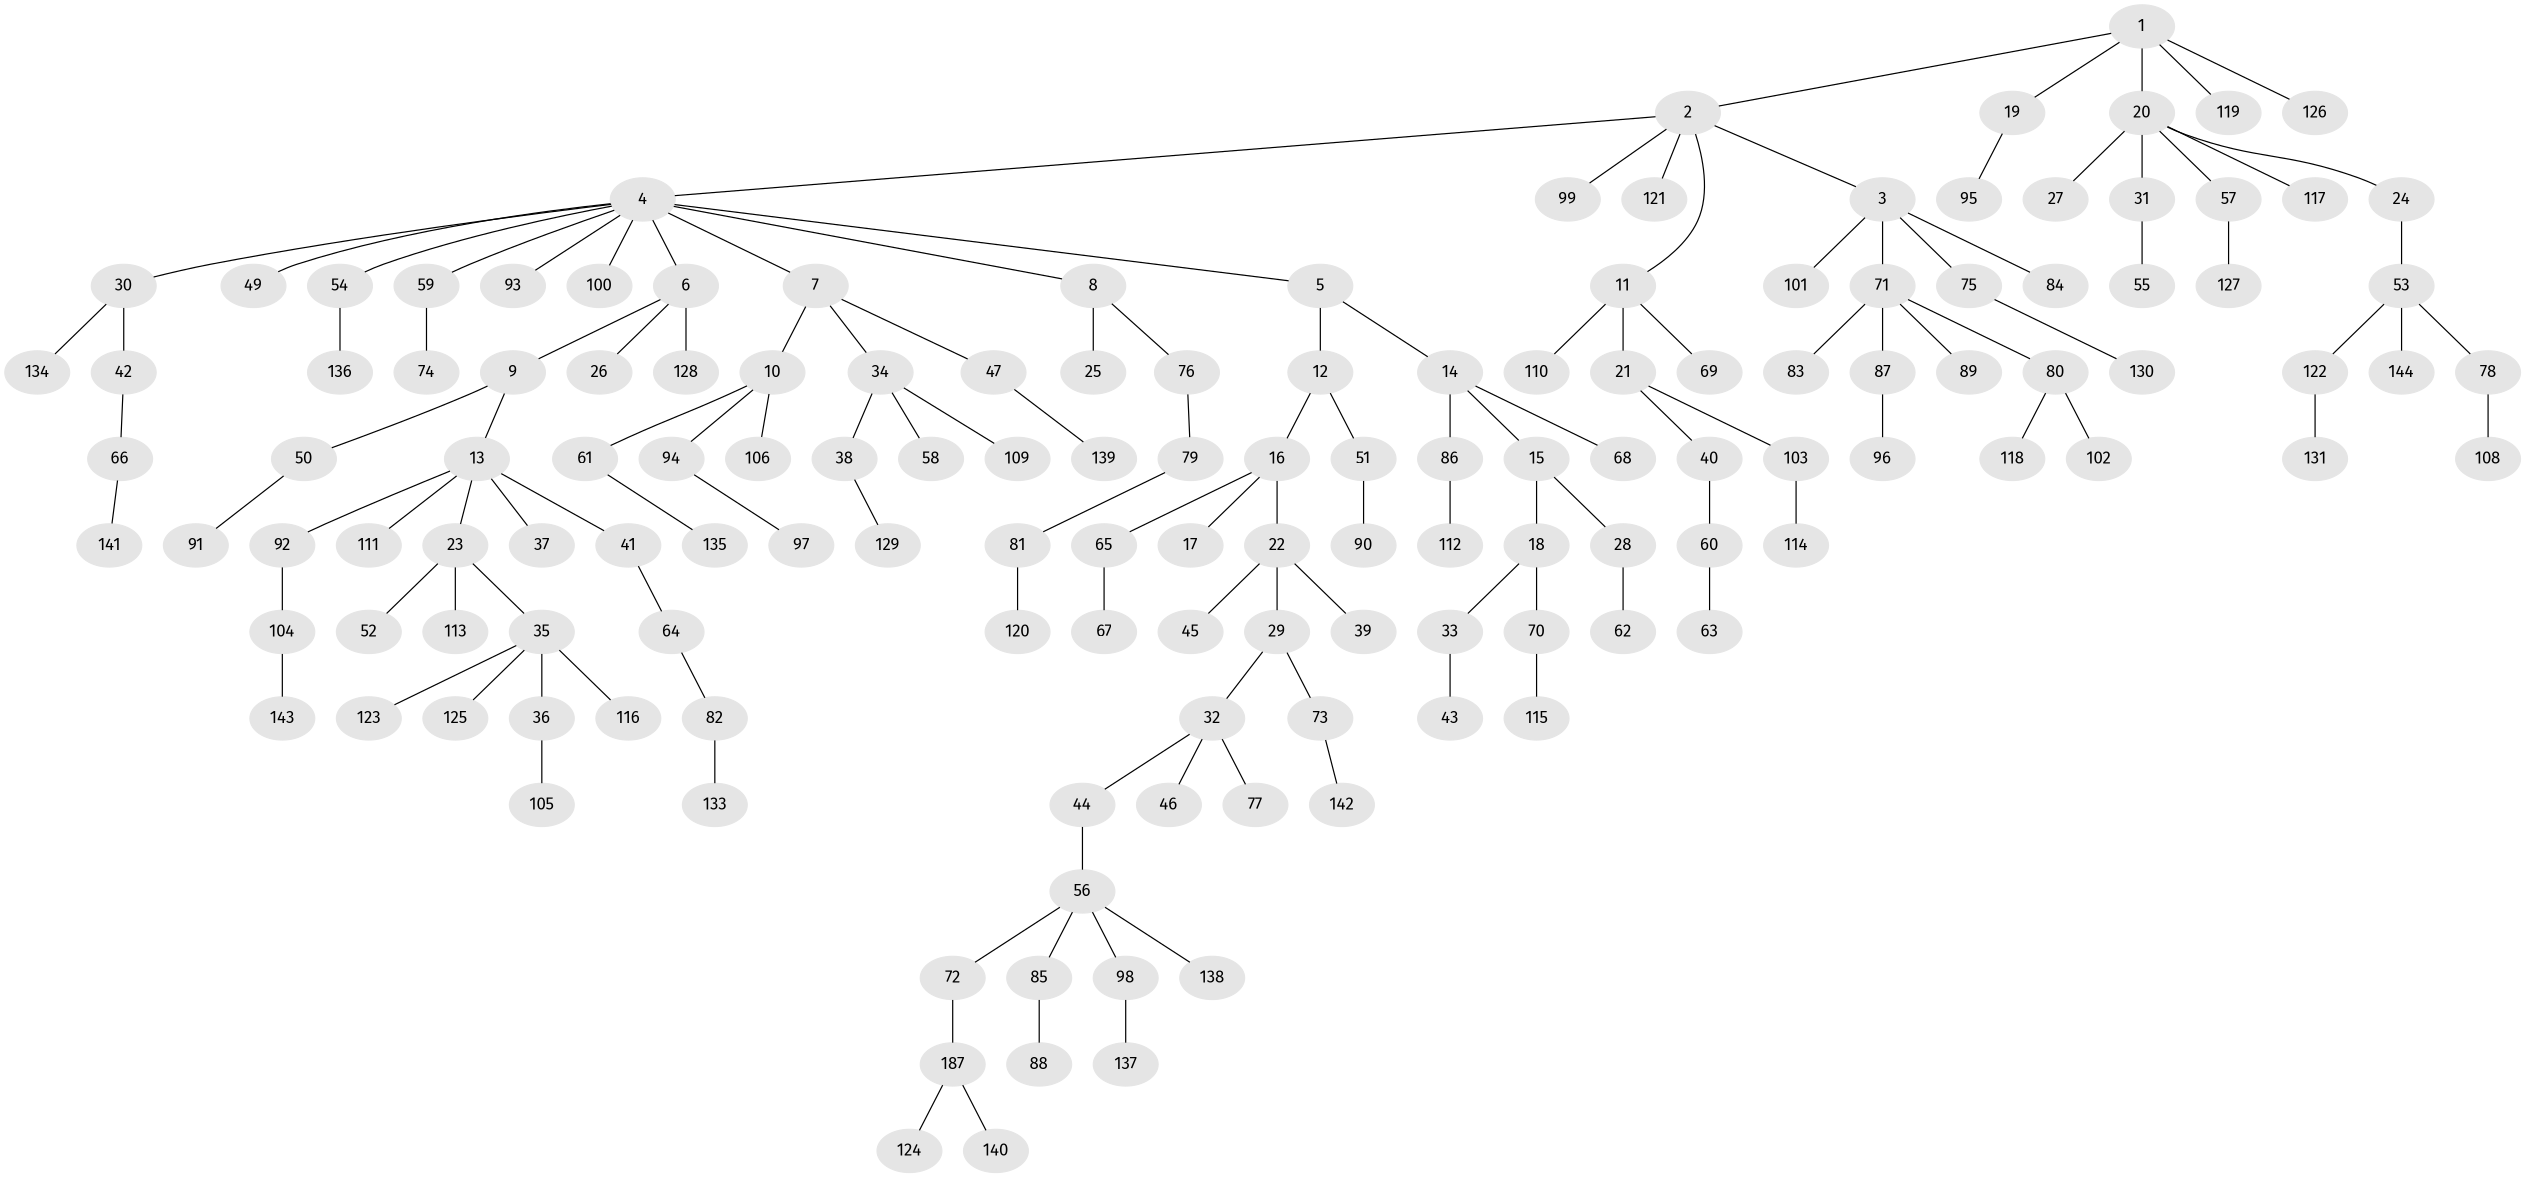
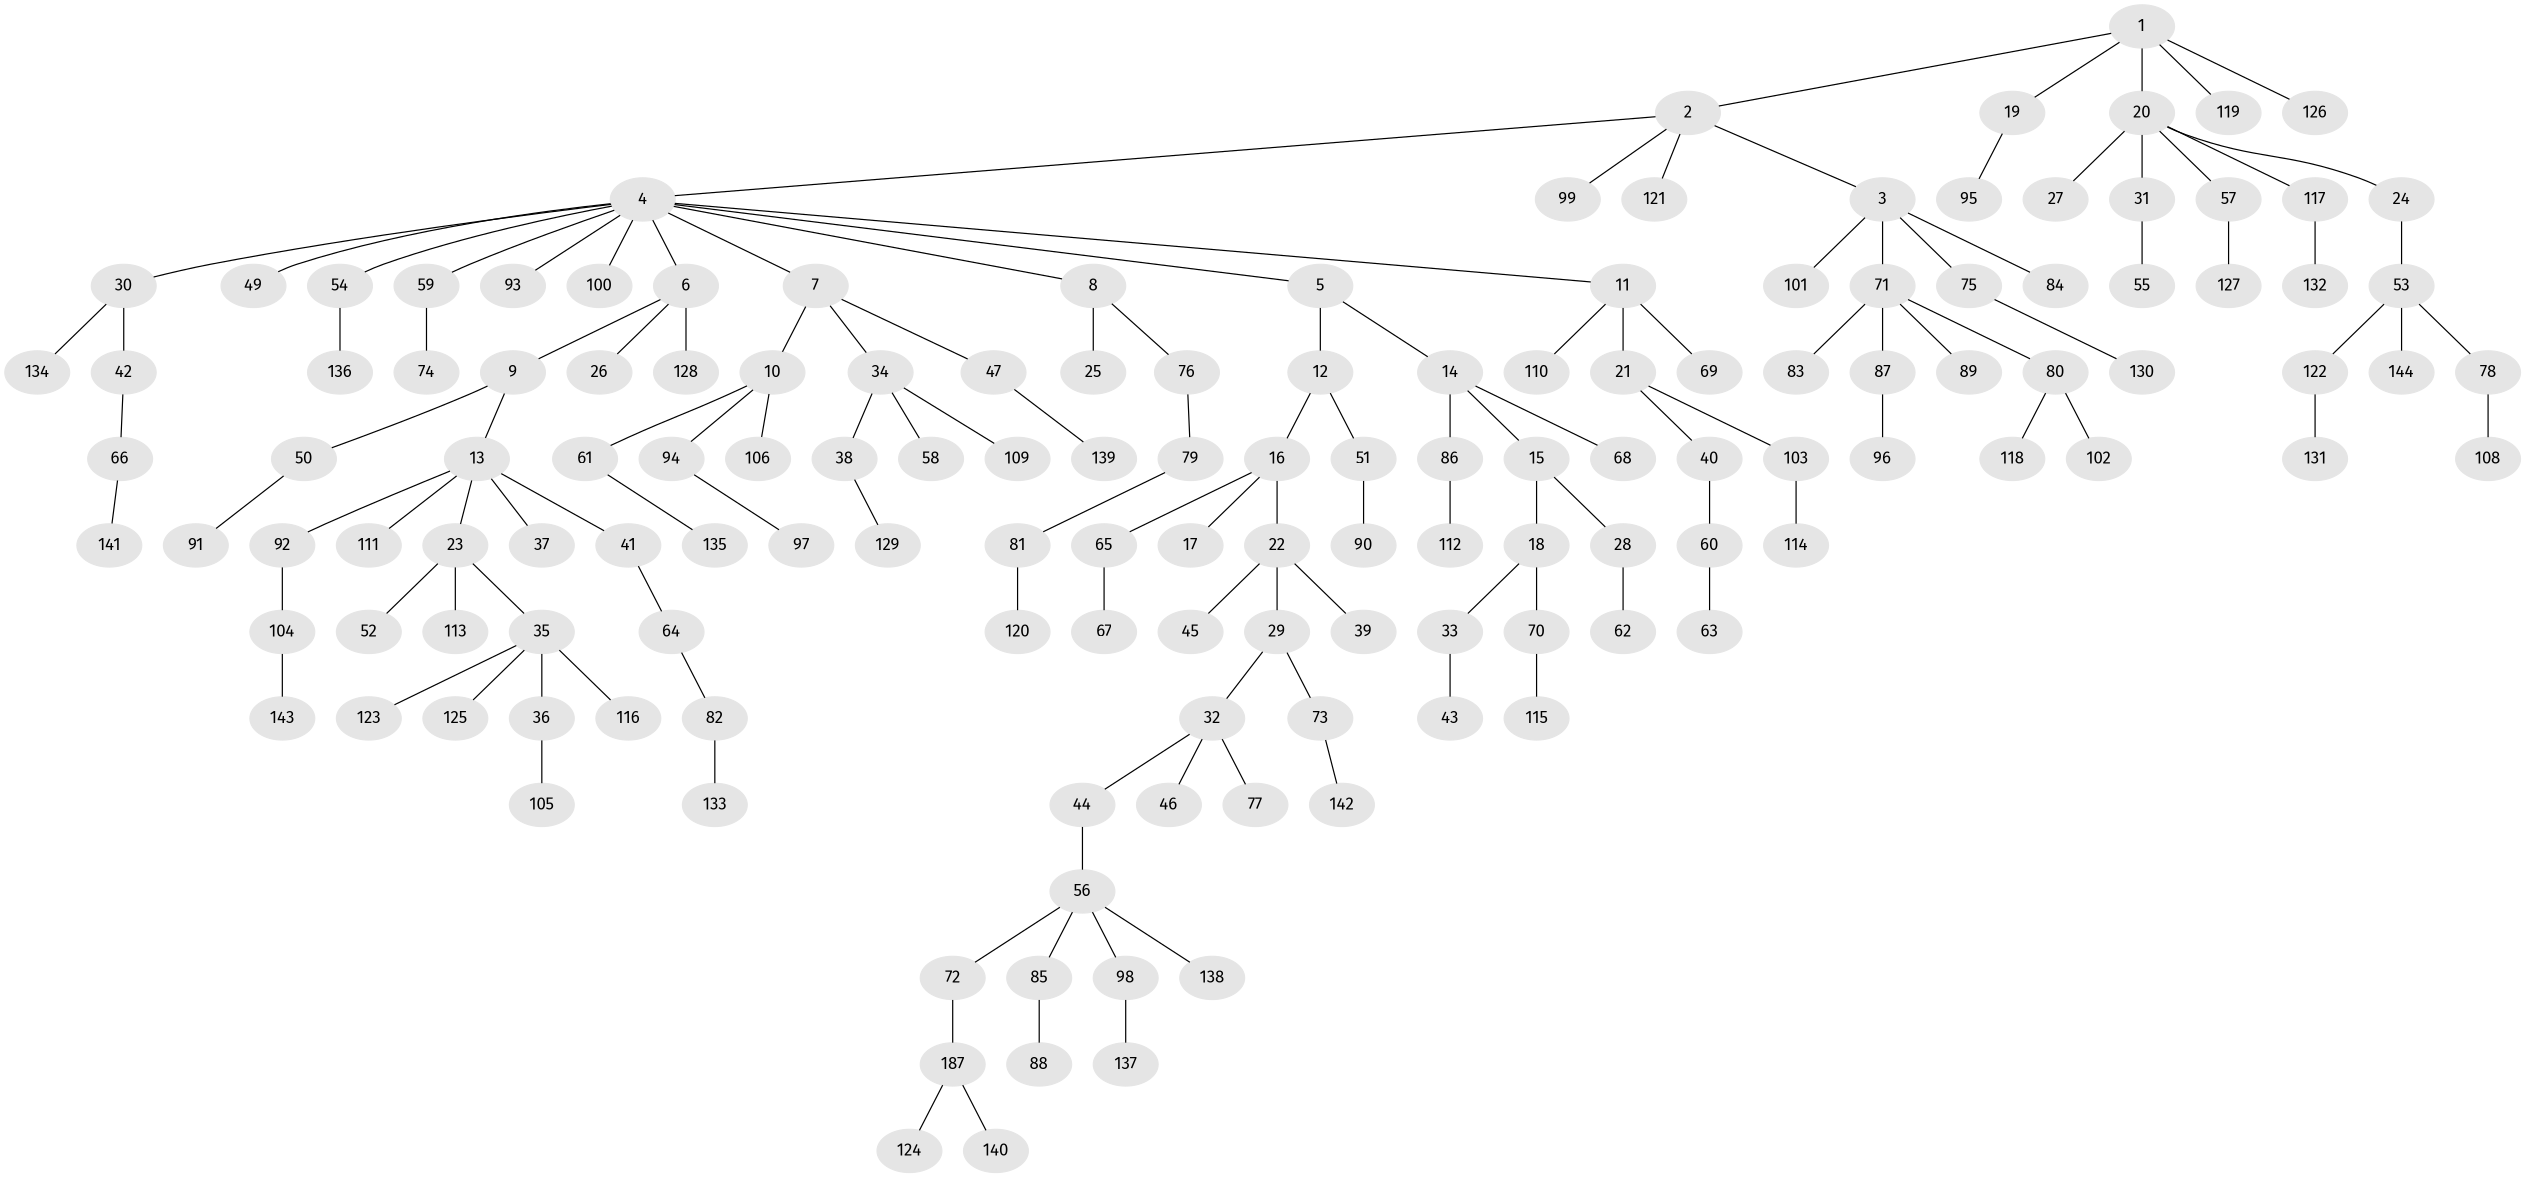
edge "2" -- "11": now "4" -- "11"
node "132": added
